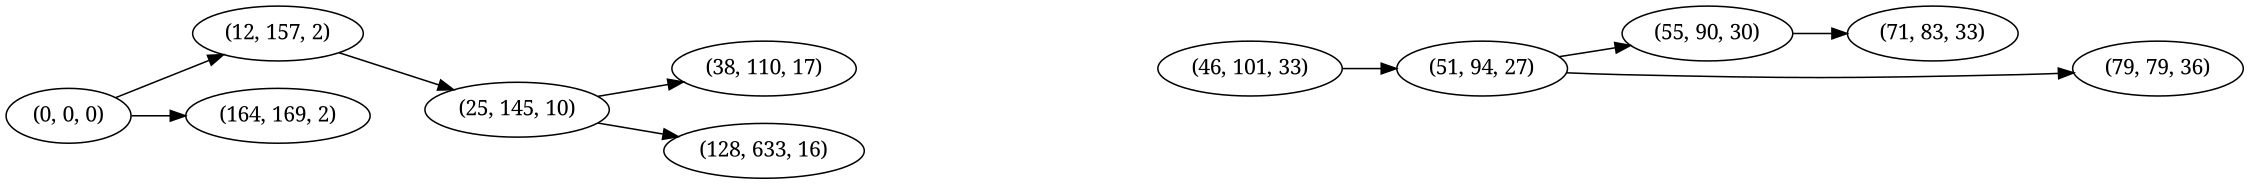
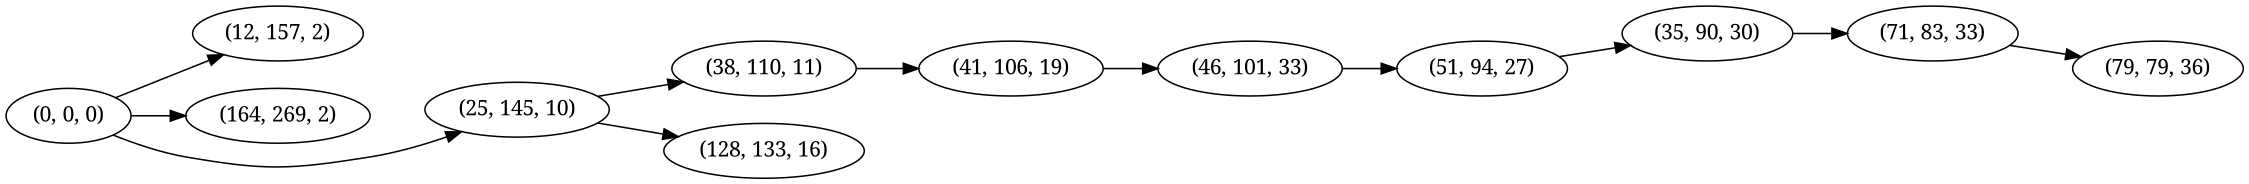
node "(55, 90, 30)": label "(55, 90, 30)" -> "(35, 90, 30)"
edge "(12, 157, 2)" -> "(25, 145, 10)": now "(0, 0, 0)" -> "(25, 145, 10)"
node "(38, 110, 17)": label "(38, 110, 17)" -> "(38, 110, 11)"
node "(41, 106, 19)": added
edge "(51, 94, 27)" -> "(79, 79, 36)": now "(71, 83, 33)" -> "(79, 79, 36)"
node "(164, 169, 2)": label "(164, 169, 2)" -> "(164, 269, 2)"
node "(128, 633, 16)": label "(128, 633, 16)" -> "(128, 133, 16)"
